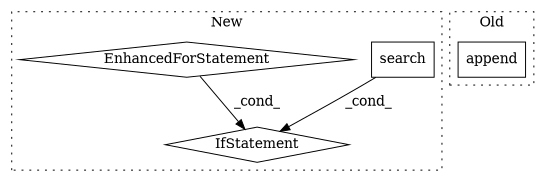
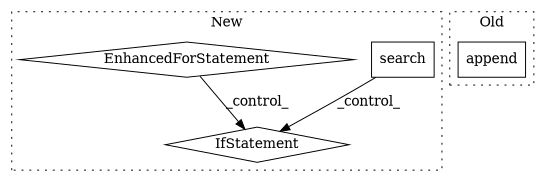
edge "EnhancedForStatement" -> "IfStatement": label "_cond_" -> "_control_"
edge "search" -> "IfStatement": label "_cond_" -> "_control_"
